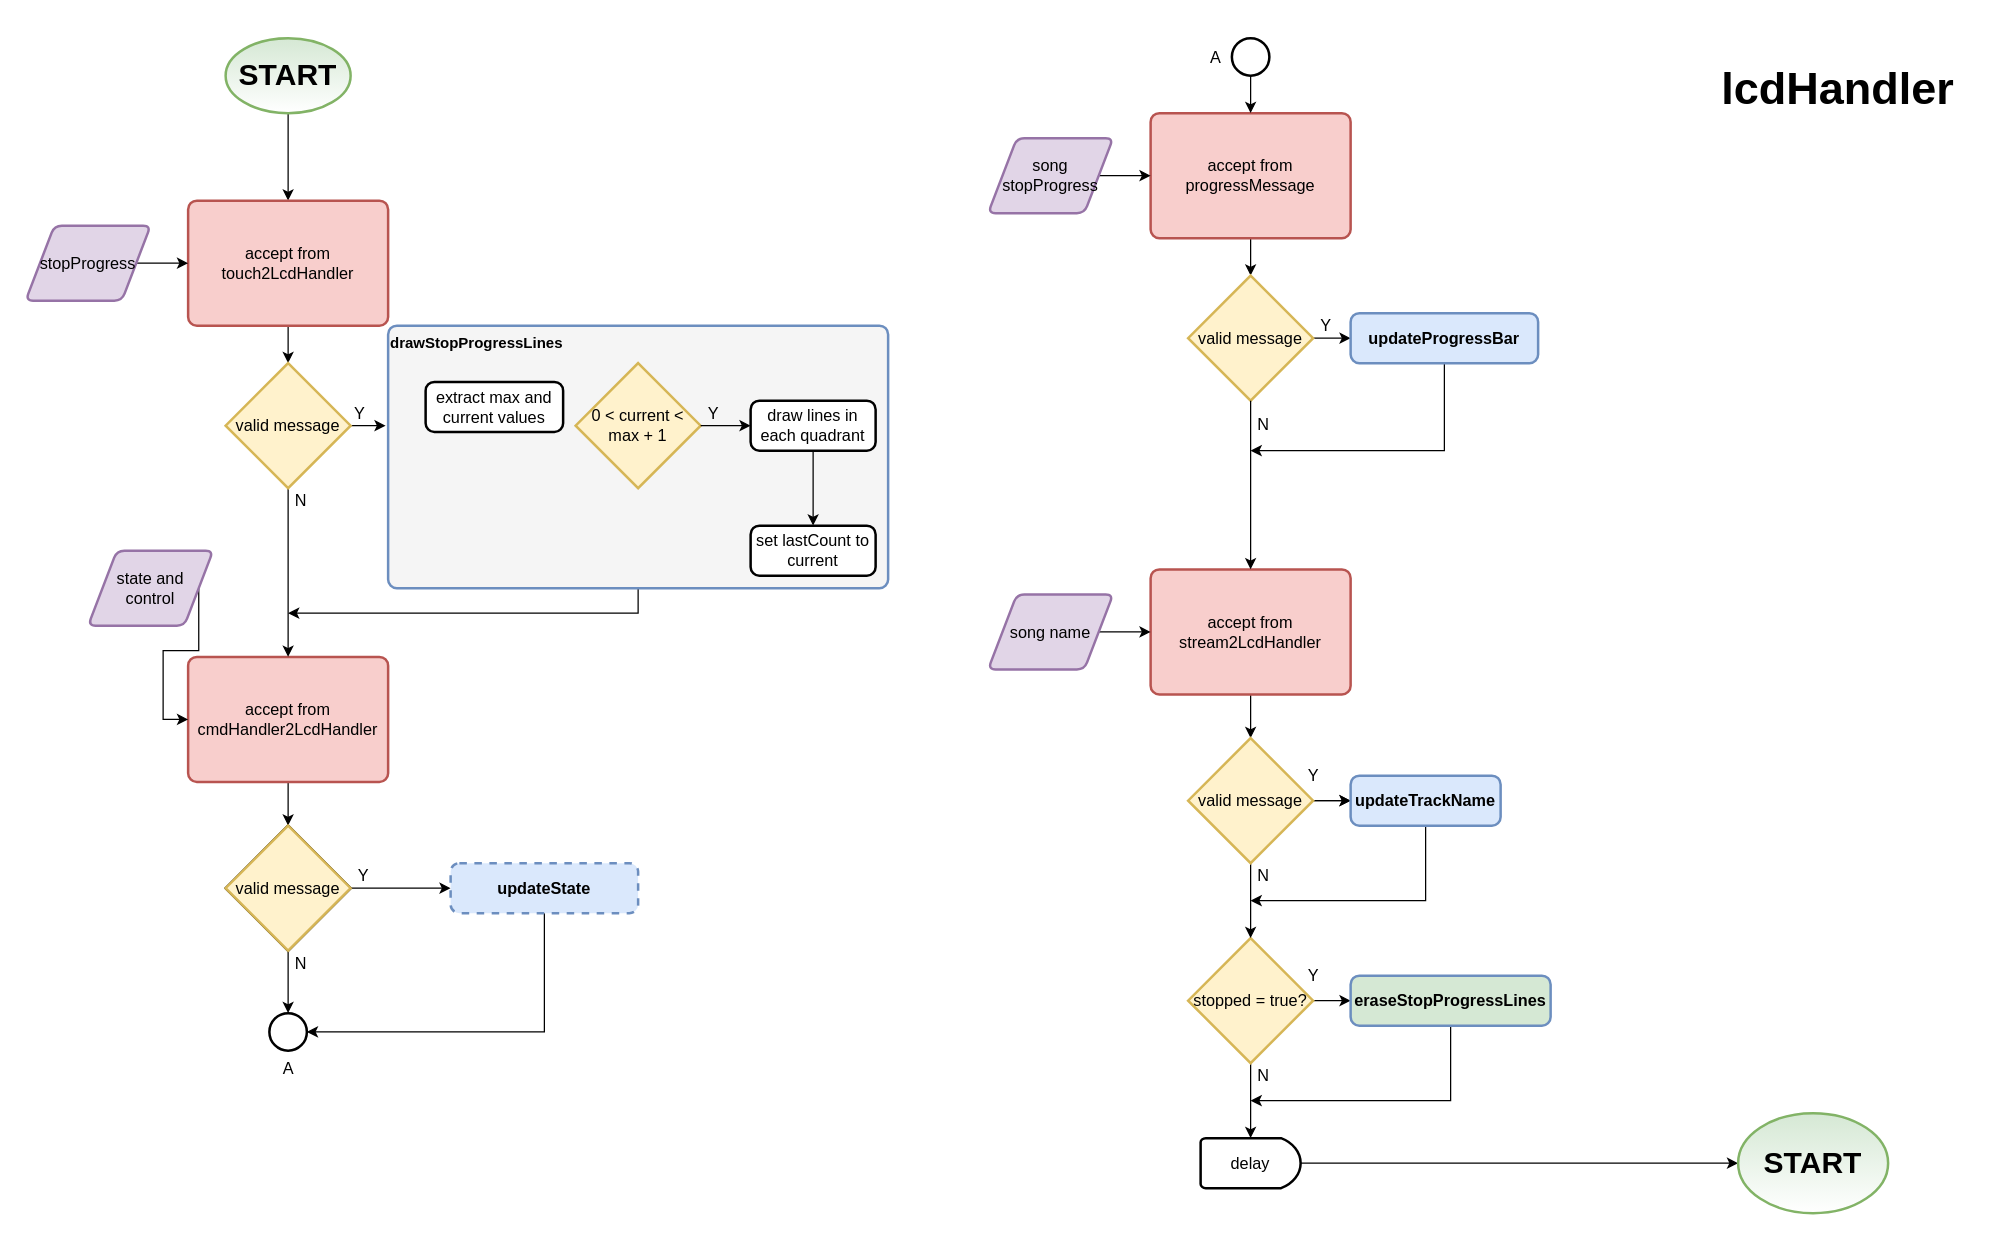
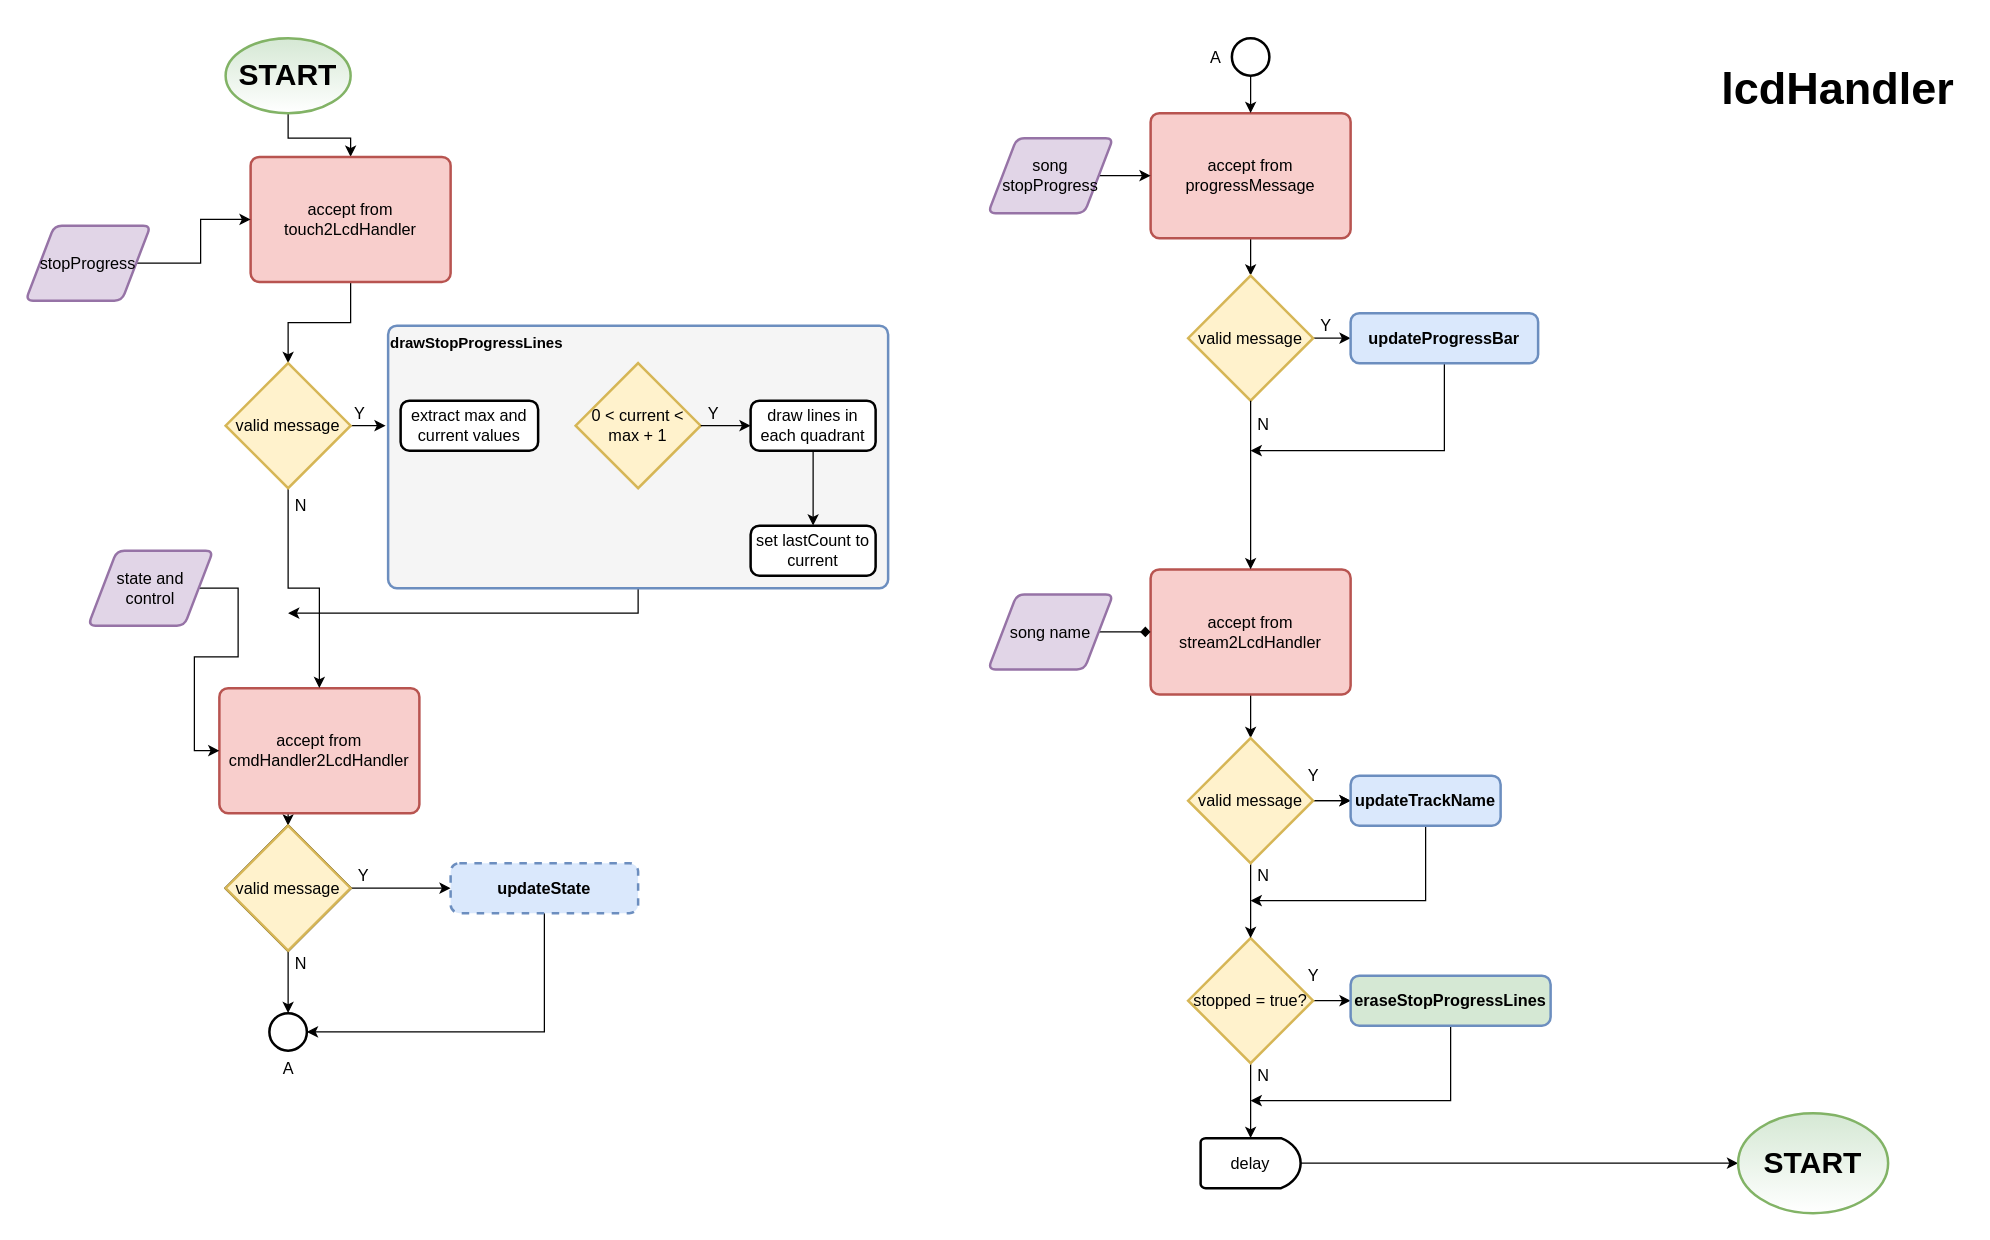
node "accept from touch2LcdHandler": moved (288, 263) -> (351, 219)
node "extract max and current values": moved (494, 407) -> (469, 426)
edge "song name" -> "accept from stream2LcdHandler": arrowhead classic -> diamond
node "accept from cmdHandler2LcdHandler": moved (288, 719) -> (319, 751)
